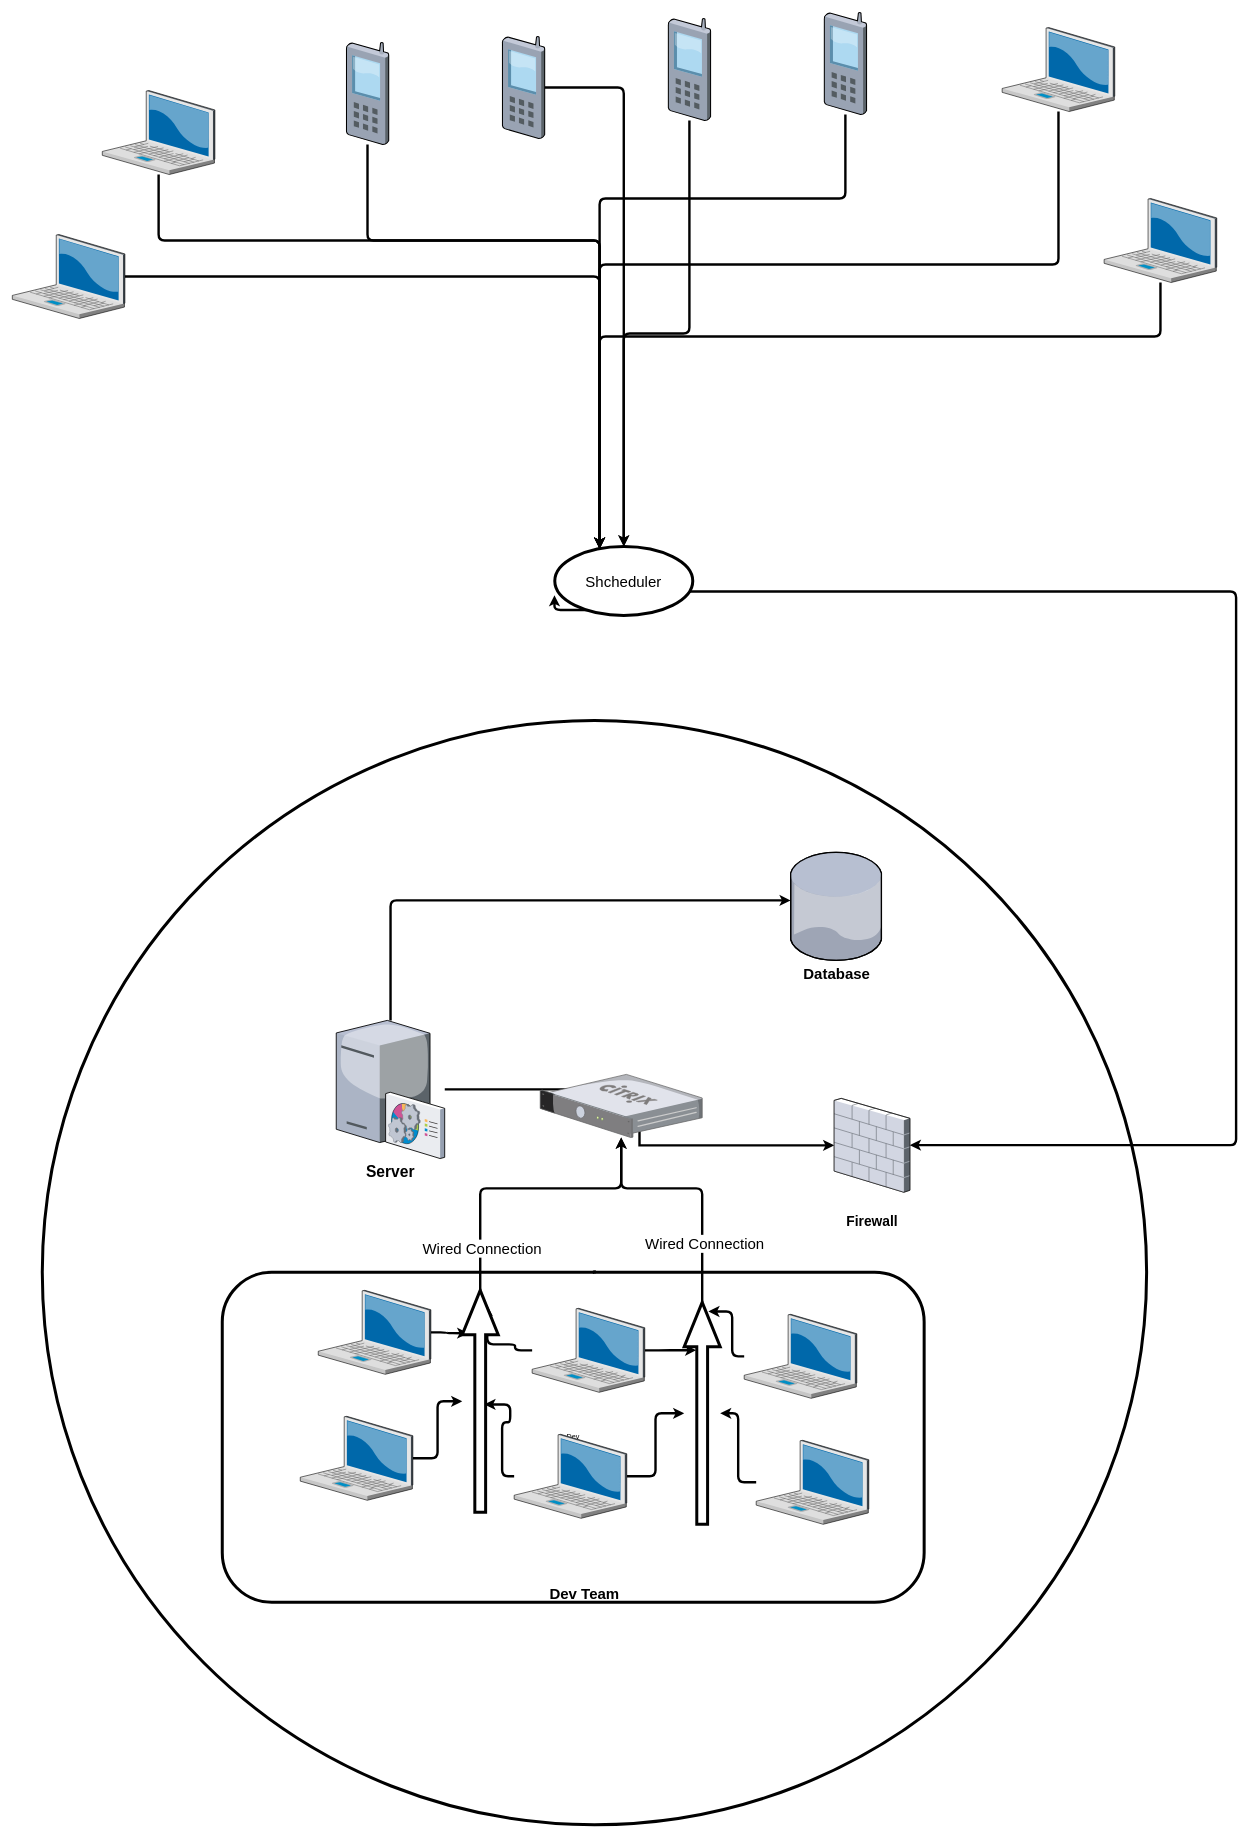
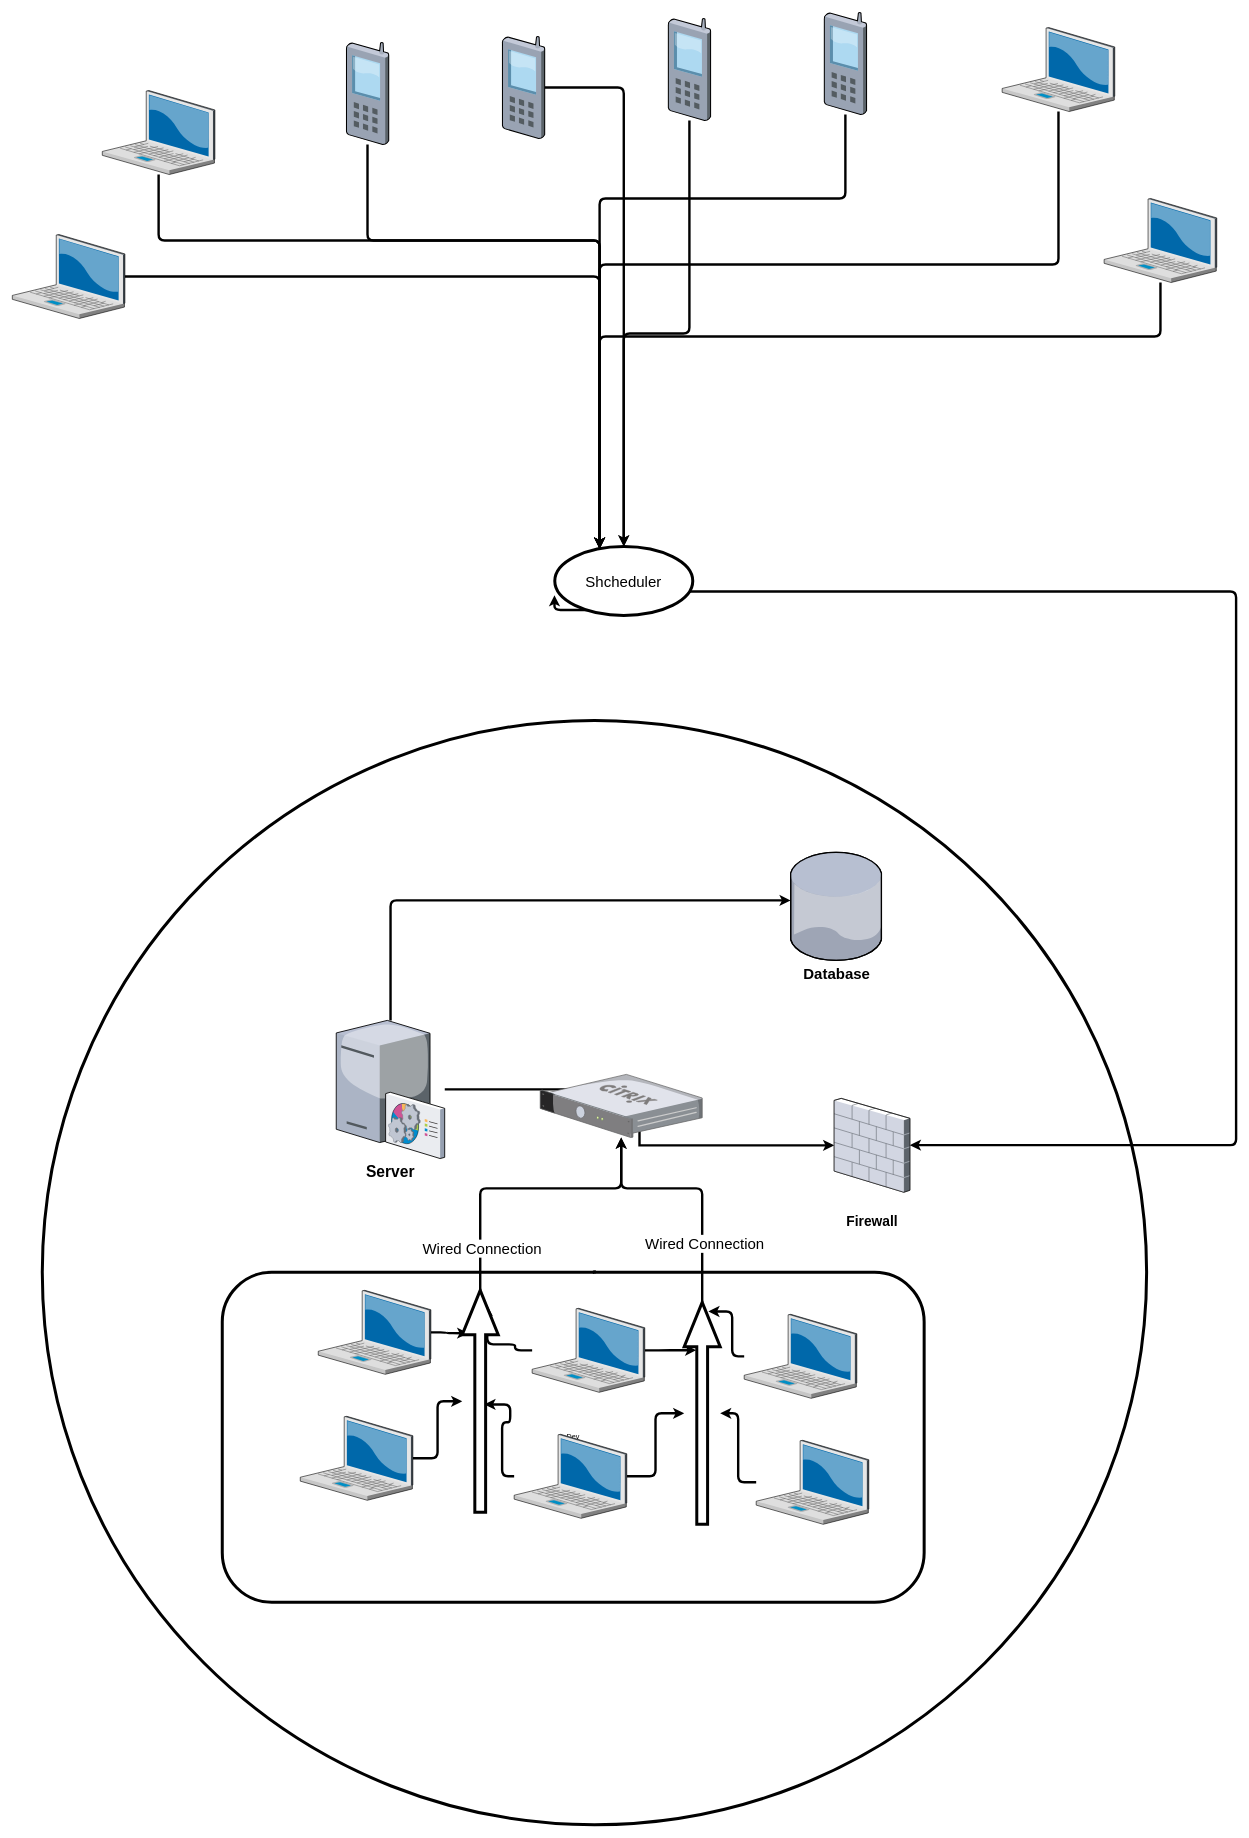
node "Dev Team": removed
